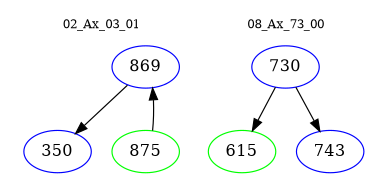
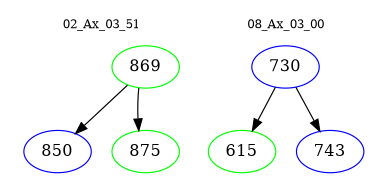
cluster "02_Ax_03_01": label "02_Ax_03_01" -> "02_Ax_03_51"
cluster "08_Ax_73_00": label "08_Ax_73_00" -> "08_Ax_03_00"
node "869": color blue -> green
edge "875" -> "869": reversed
node "350": label "350" -> "850"
